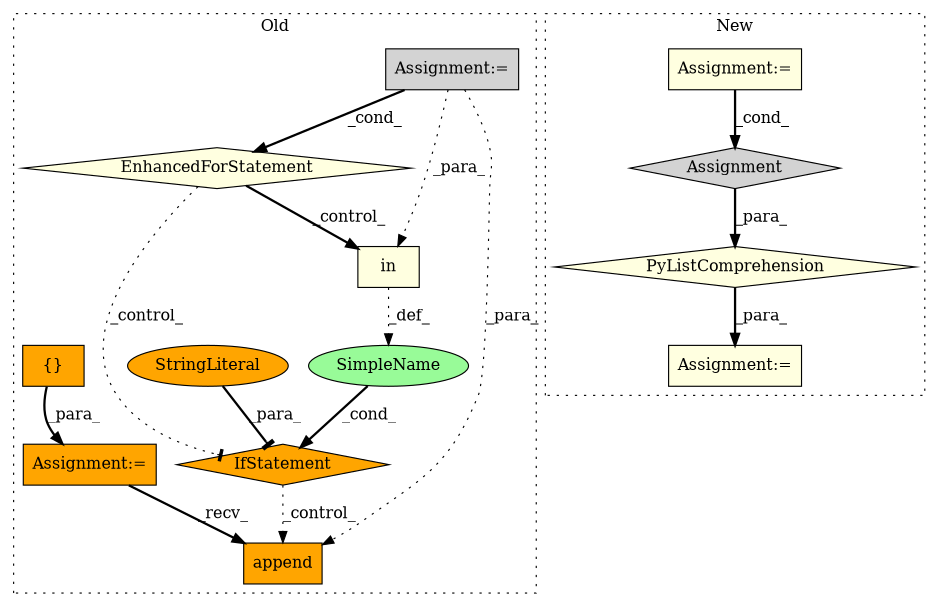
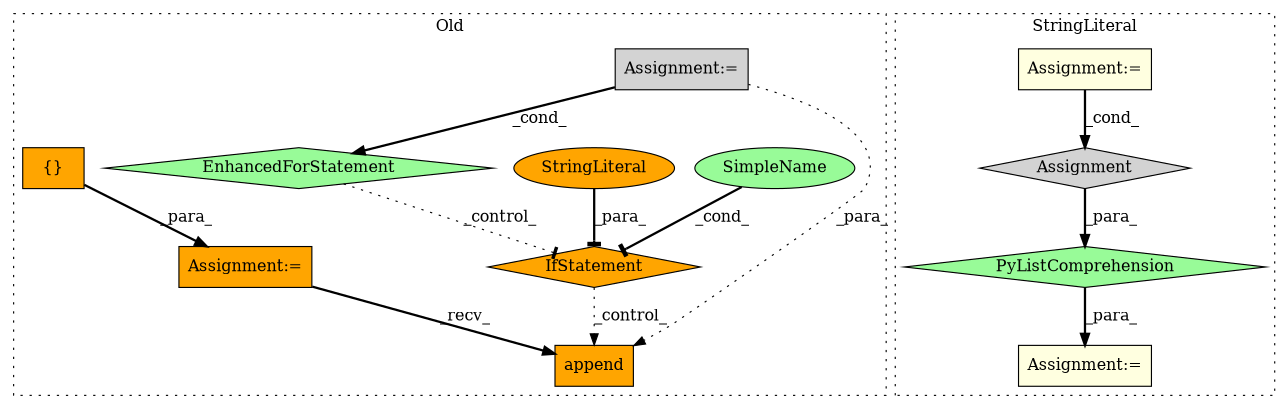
cluster "New": label "New" -> "StringLiteral"
node "EnhancedForStatement": fillcolor lightyellow -> palegreen
node "in": removed
node "PyListComprehension": fillcolor lightyellow -> palegreen
edge "SimpleName" -> "IfStatement": arrowhead normal -> tee
